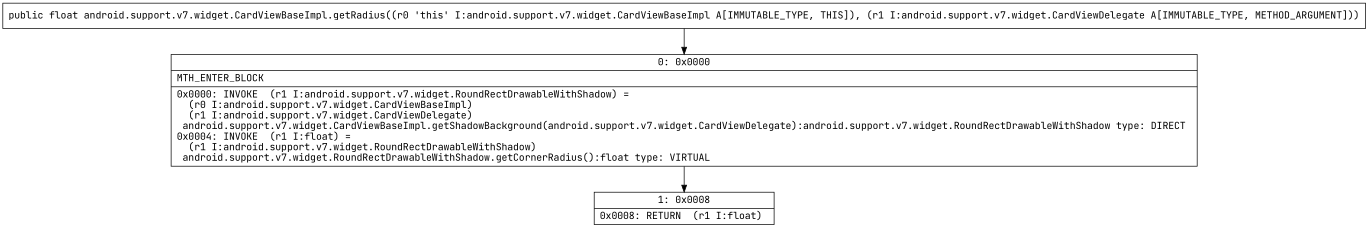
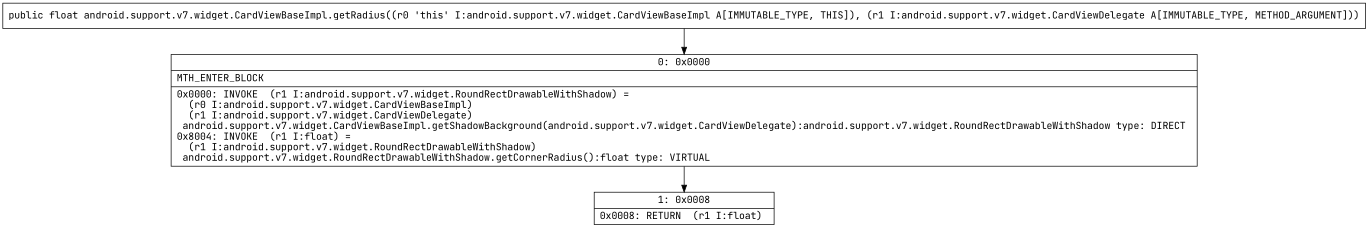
node "0: 0x0000": text "0x0004: INVOKE  (r1 I:float) =" -> "0x8004: INVOKE  (r1 I:float) ="
